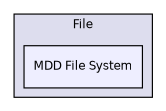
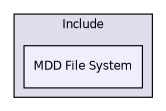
cluster "File": label "File" -> "Include"
